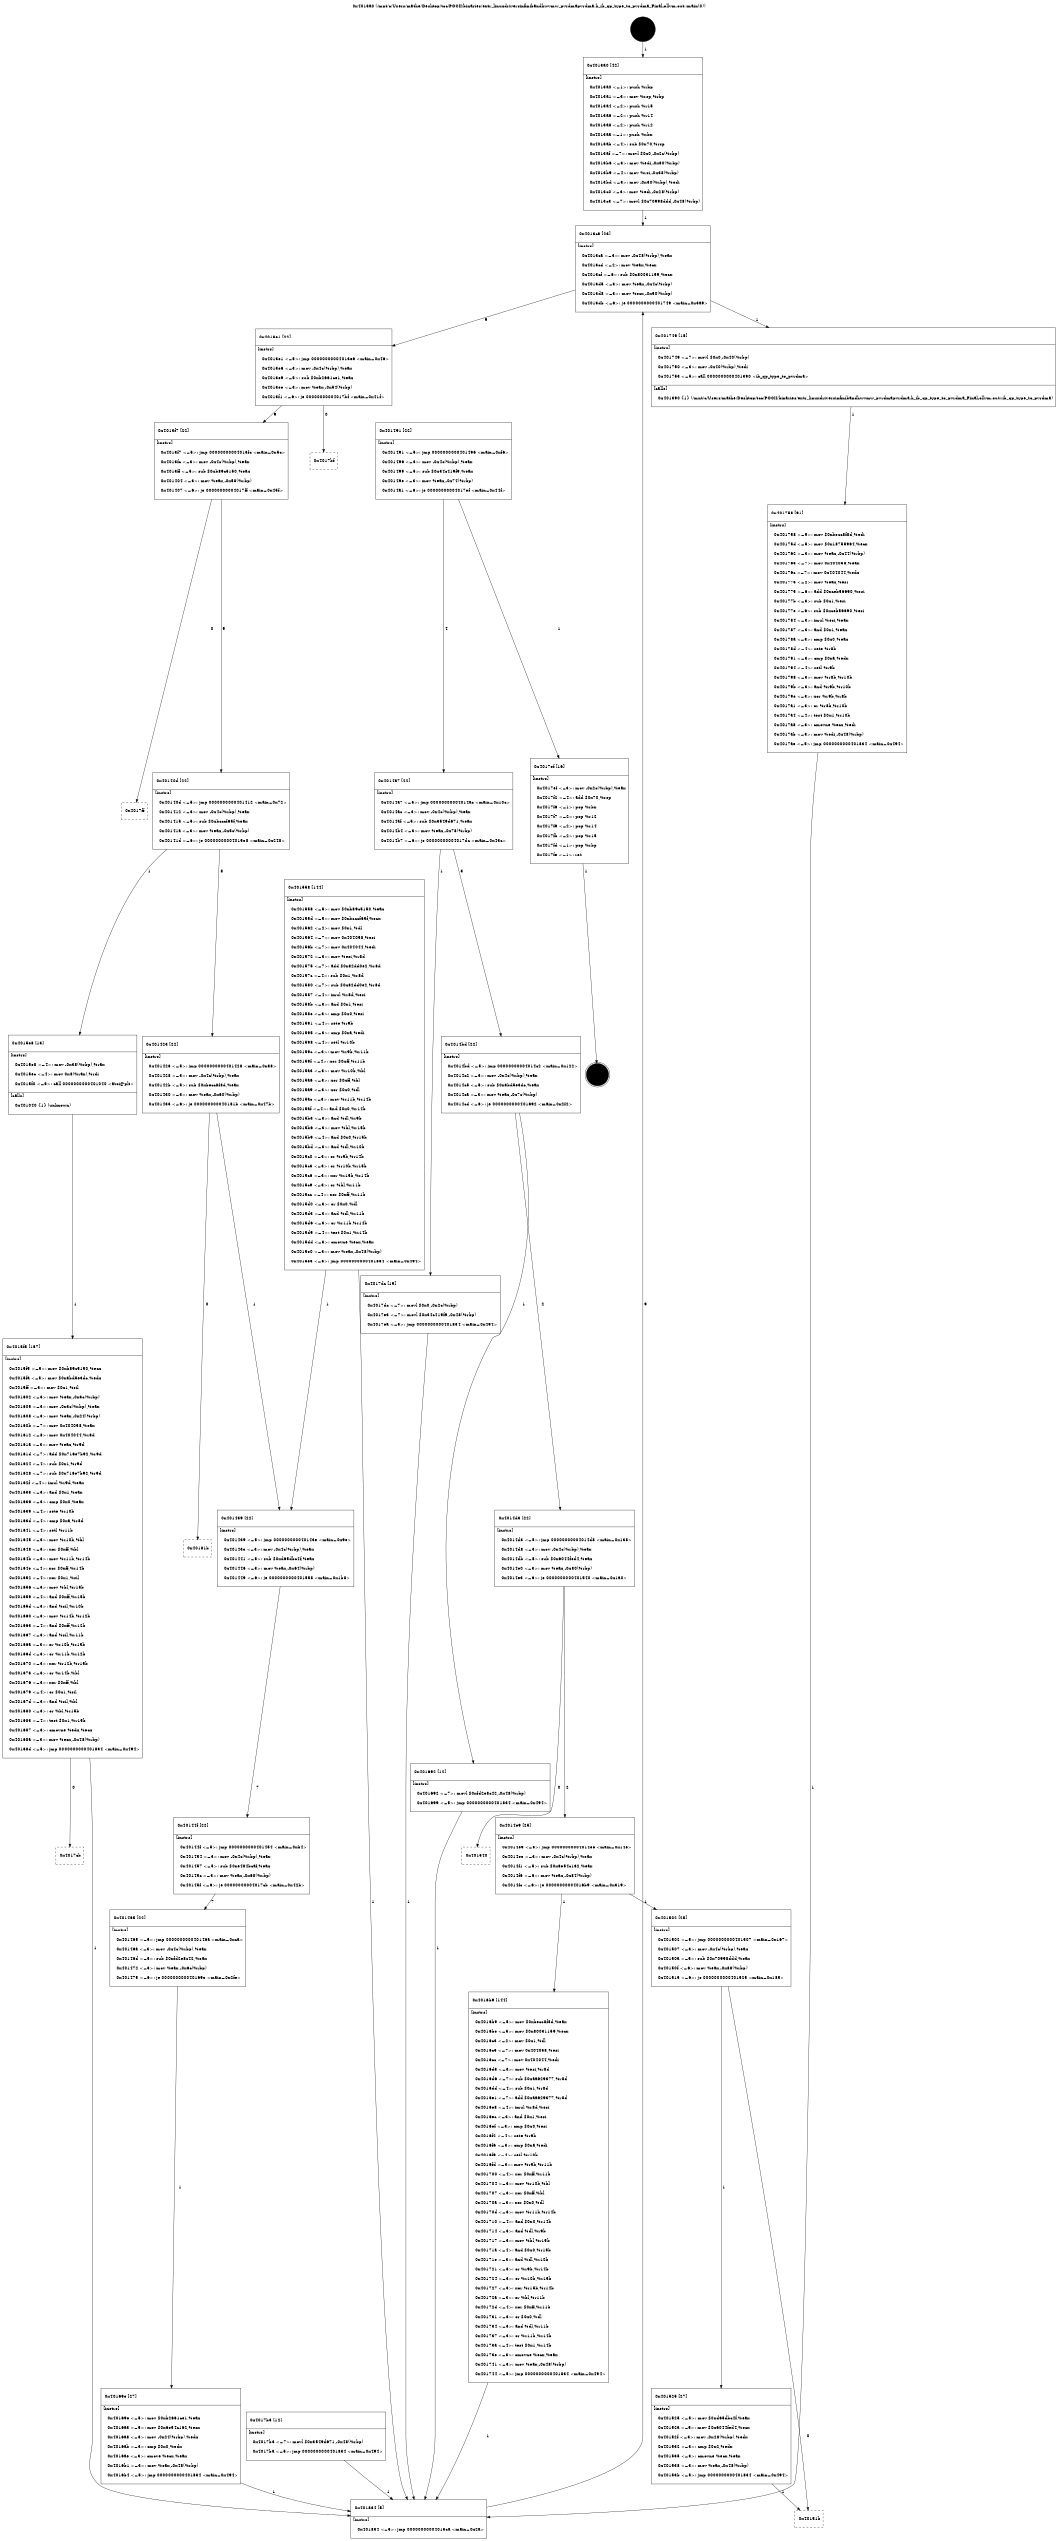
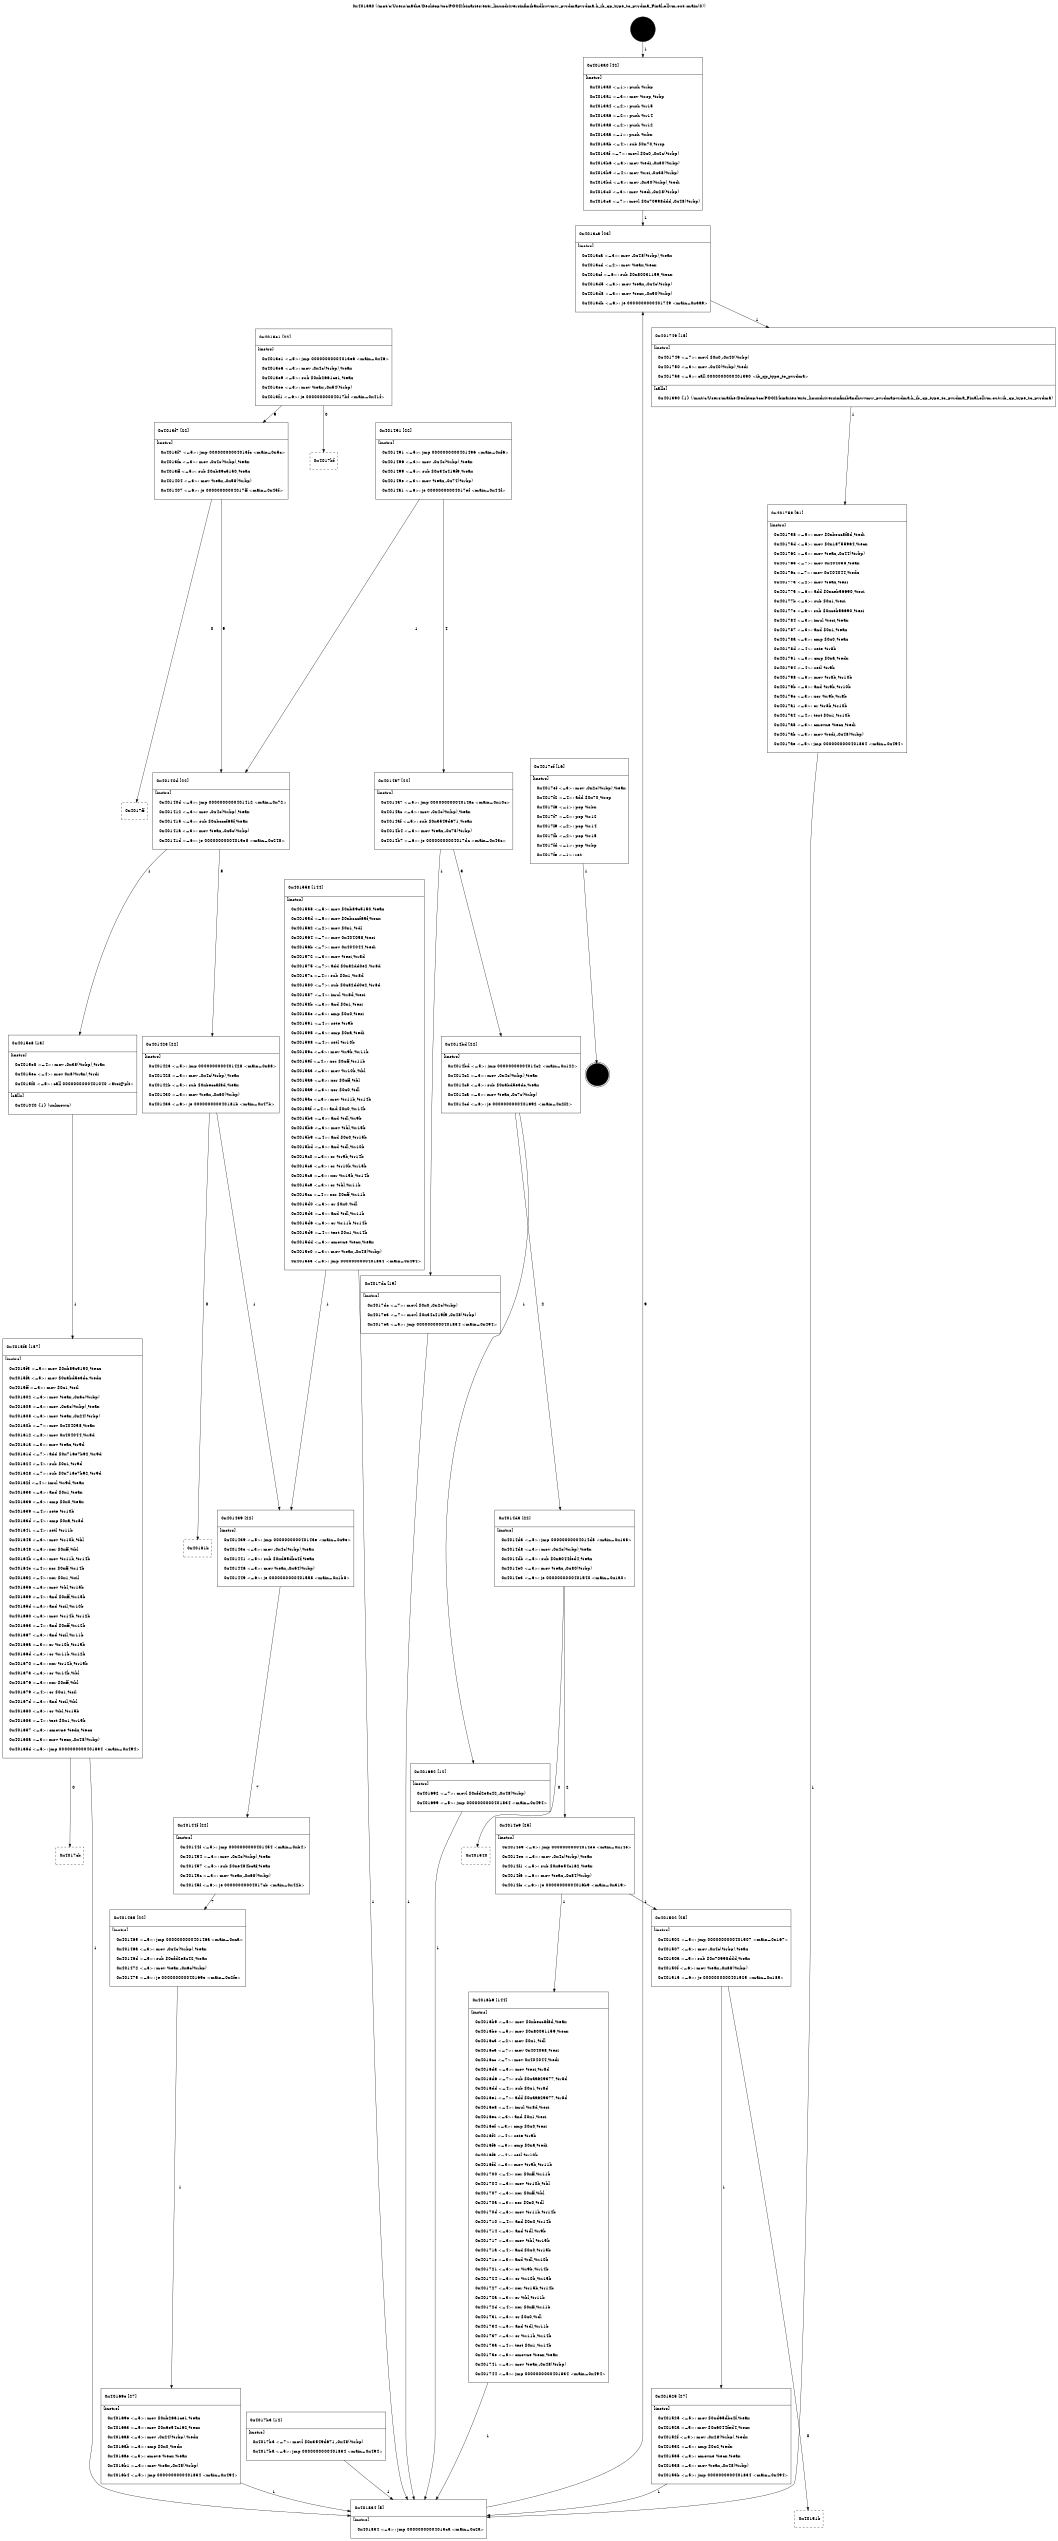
edge "0x4013ca [23]" -> "0x4013e1 [22]": removed, label "9"
edge "0x401491 [22]" -> "0x4017ef [16]": now "0x401491 [22]" -> "0x40140d [22]"
edge "0x401525 [27]" -> "0x40151b": now "0x401525 [27]" -> "0x401834 [5]"
